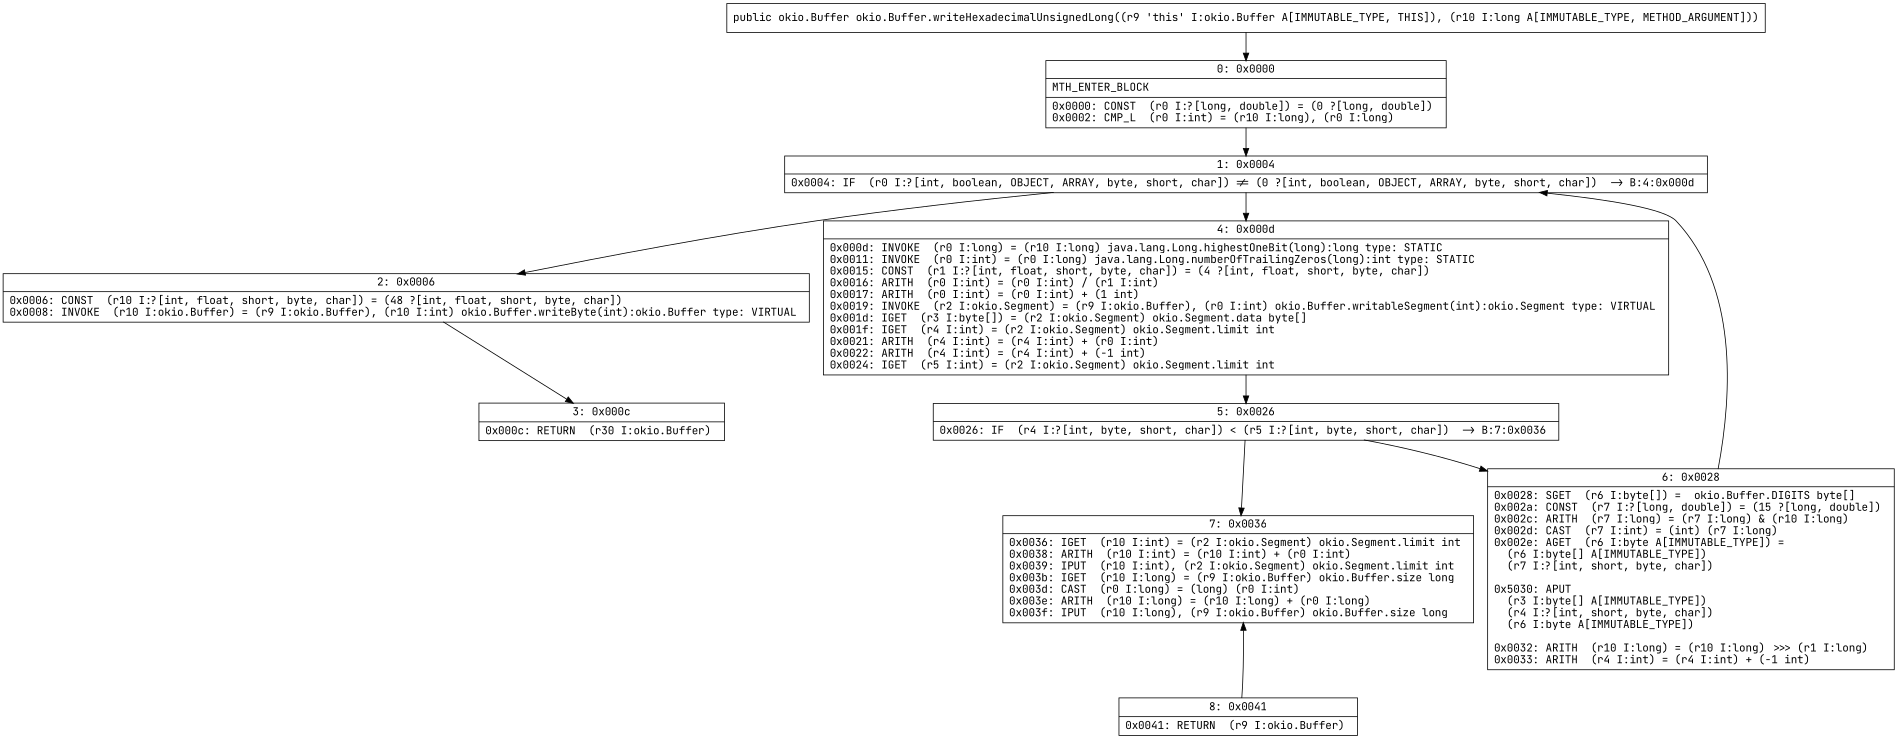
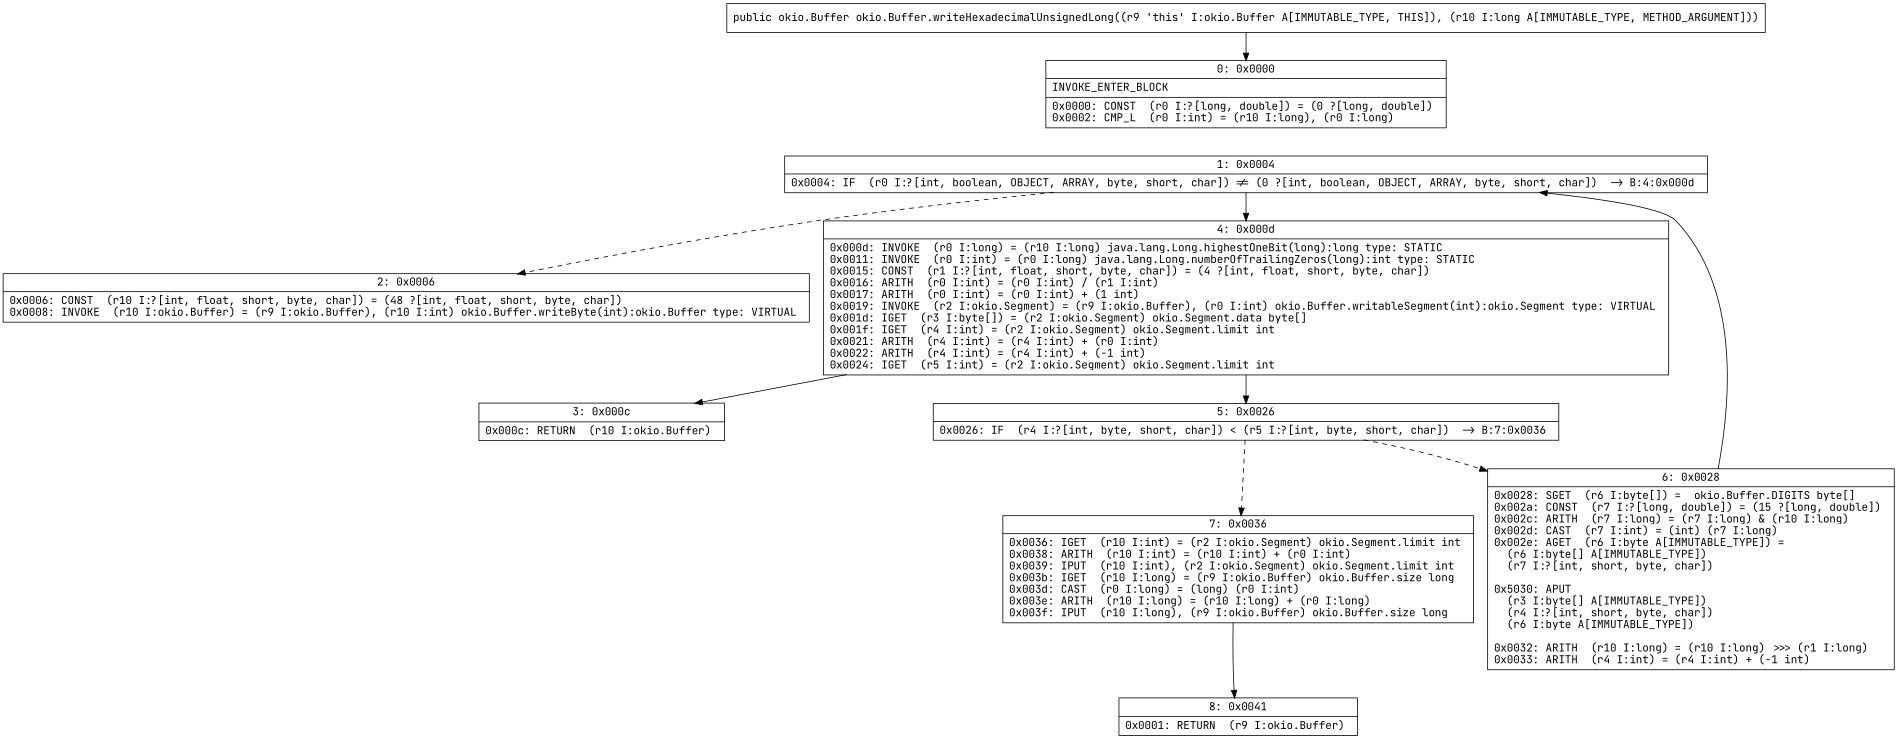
node "0: 0x0000": text "MTH_ENTER_BLOCK" -> "INVOKE_ENTER_BLOCK"
edge "0: 0x0000" -> "1: 0x0004": removed
edge "1: 0x0004" -> "2: 0x0006": style solid -> dashed
edge "2: 0x0006" -> "3: 0x000c": now "4: 0x000d" -> "3: 0x000c"
node "3: 0x000c": text "0x000c: RETURN  (r30 I:okio.Buffer)" -> "0x000c: RETURN  (r10 I:okio.Buffer)"
edge "5: 0x0026" -> "6: 0x0028": style solid -> dashed
edge "5: 0x0026" -> "7: 0x0036": style solid -> dashed
edge "8: 0x0041" -> "7: 0x0036": reversed
node "8: 0x0041": text "0x0041: RETURN  (r9 I:okio.Buffer)" -> "0x0001: RETURN  (r9 I:okio.Buffer)"
